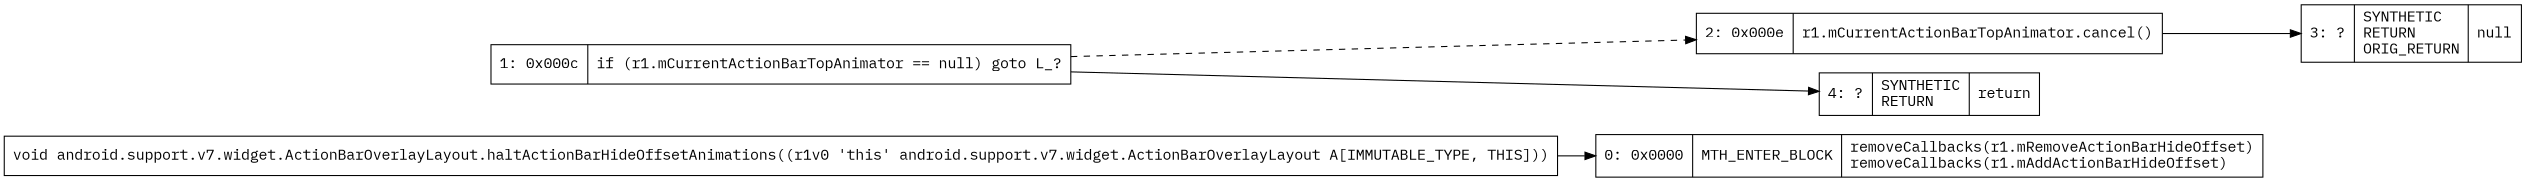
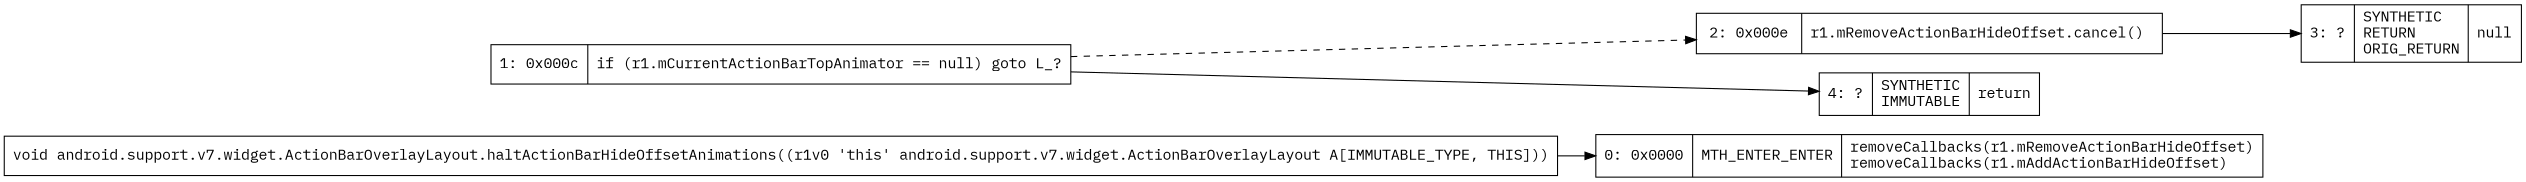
node "2: 0x000e": text "r1.mCurrentActionBarTopAnimator.cancel()" -> "r1.mRemoveActionBarHideOffset.cancel()"
node "4: ?": text "RETURN" -> "IMMUTABLE"
node "0: 0x0000": text "MTH_ENTER_BLOCK" -> "MTH_ENTER_ENTER"
